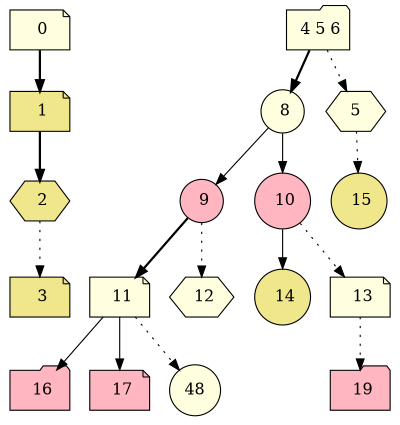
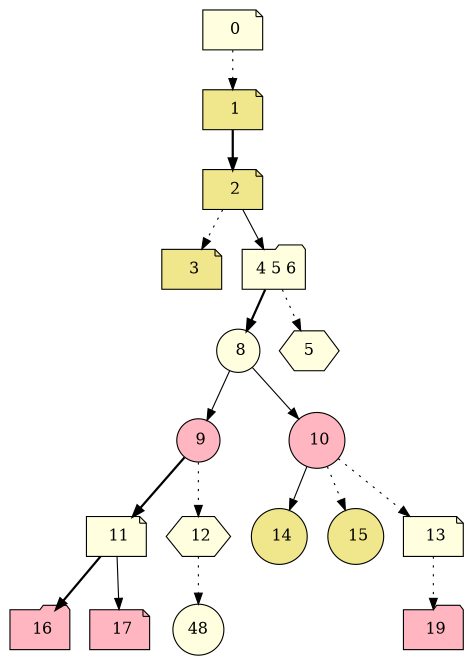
edge "0" -> "1": style bold -> dotted
edge "5" -> "15": now "10" -> "15"
node "2": shape hexagon -> note
edge "2" -> "4 5 6": added
edge "11" -> "16": style solid -> bold
edge "11" -> "48": now "12" -> "48"
